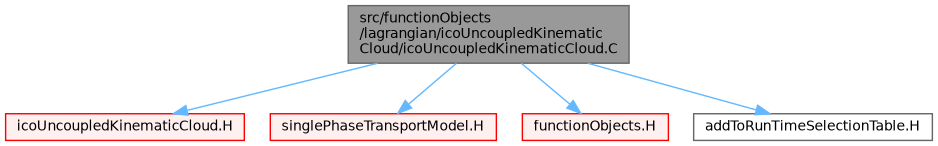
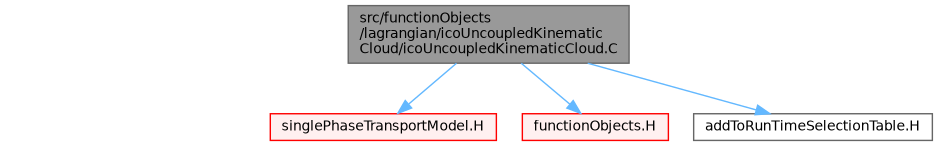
node "icoUncoupledKinematicCloud.H": removed
